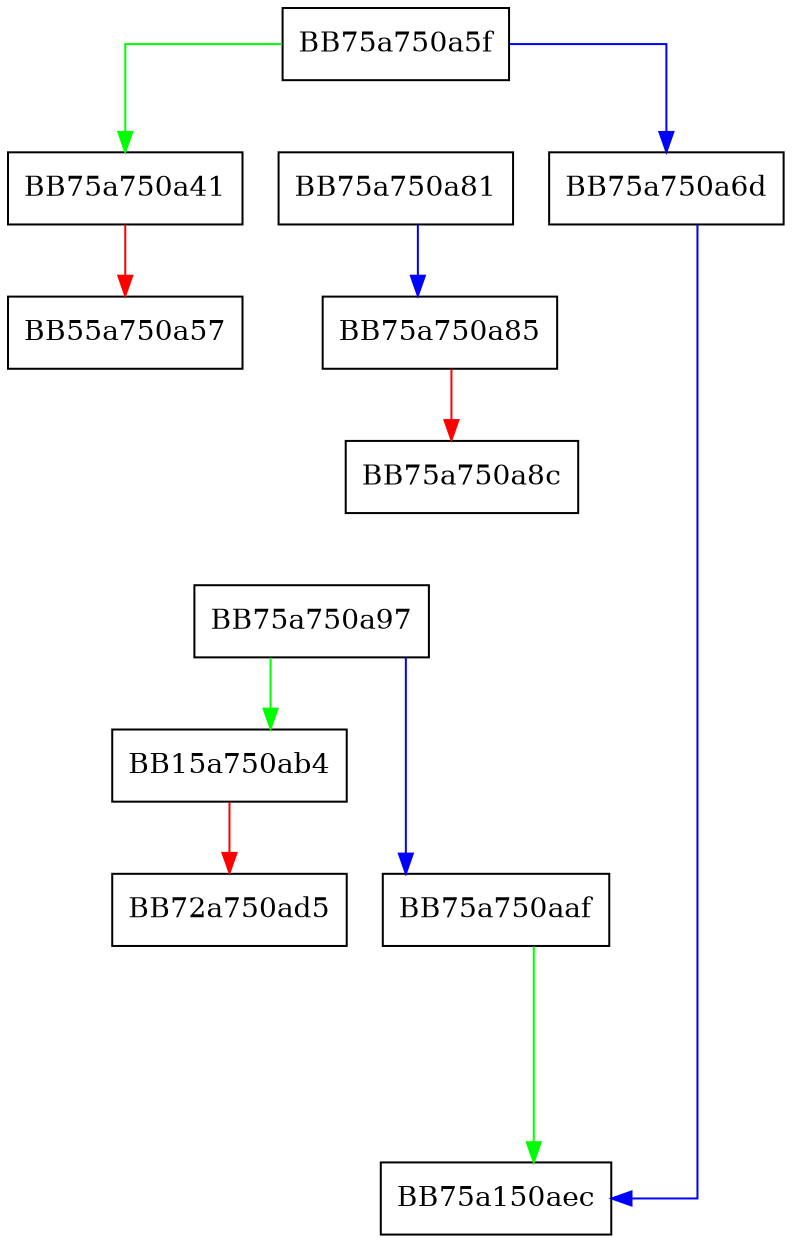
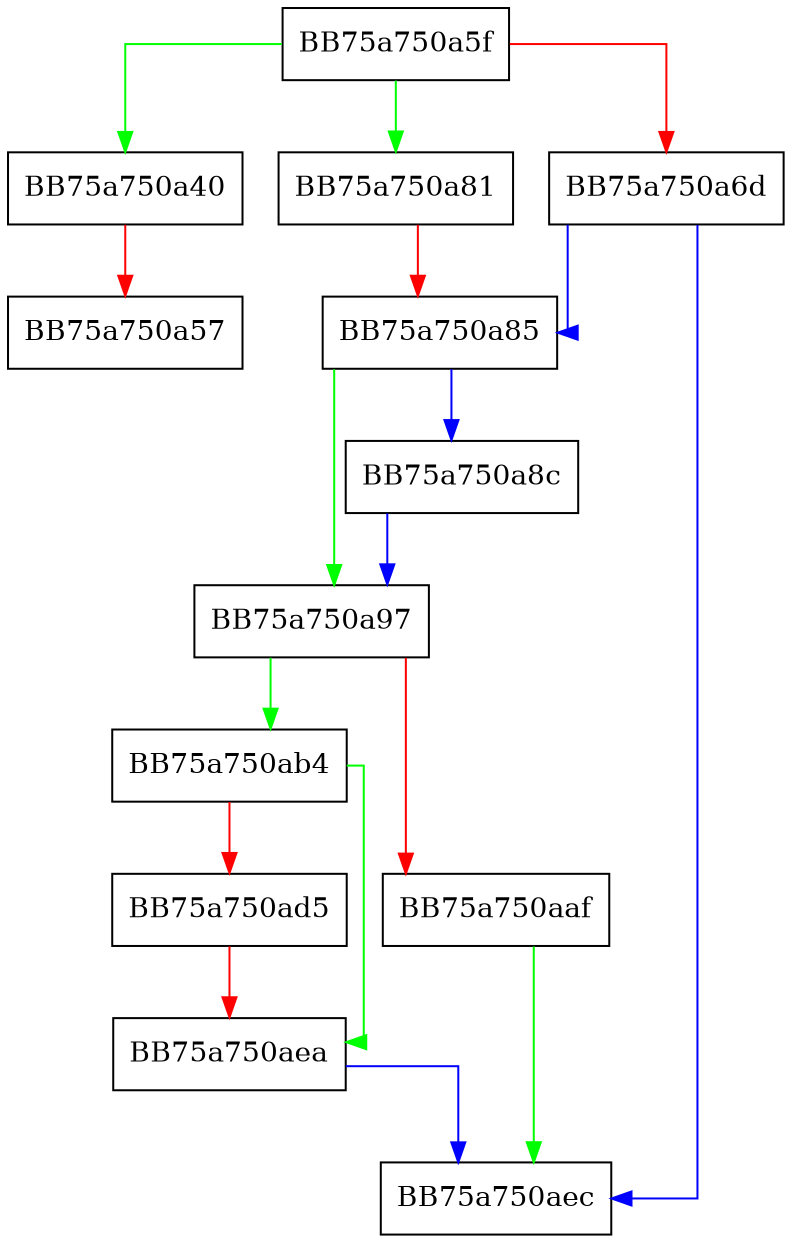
edge "BB75a750a5f" -> "BB75a750a6d": color blue -> red
edge "BB75a750a5f" -> "BB75a750a81": added
node "BB75a750a41": label "BB75a750a41" -> "BB75a750a40"
edge "BB75a750a81" -> "BB75a750a85": color blue -> red
edge "BB75a750a6d" -> "BB75a750a85": added
node "BB55a750a57": label "BB55a750a57" -> "BB75a750a57"
edge "BB75a750a85" -> "BB75a750a8c": color red -> blue
edge "BB75a750a85" -> "BB75a750a97": added
edge "BB75a750a8c" -> "BB75a750a97": added
edge "BB75a750a97" -> "BB75a750aaf": color blue -> red
node "BB15a750ab4": label "BB15a750ab4" -> "BB75a750ab4"
node "BB72a750ad5": label "BB72a750ad5" -> "BB75a750ad5"
node "BB75a750aea": added
node "BB75a150aec": label "BB75a150aec" -> "BB75a750aec"
